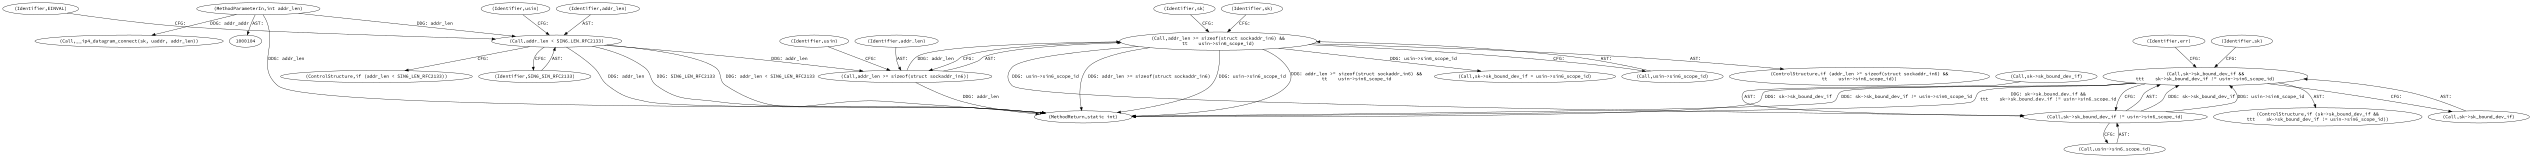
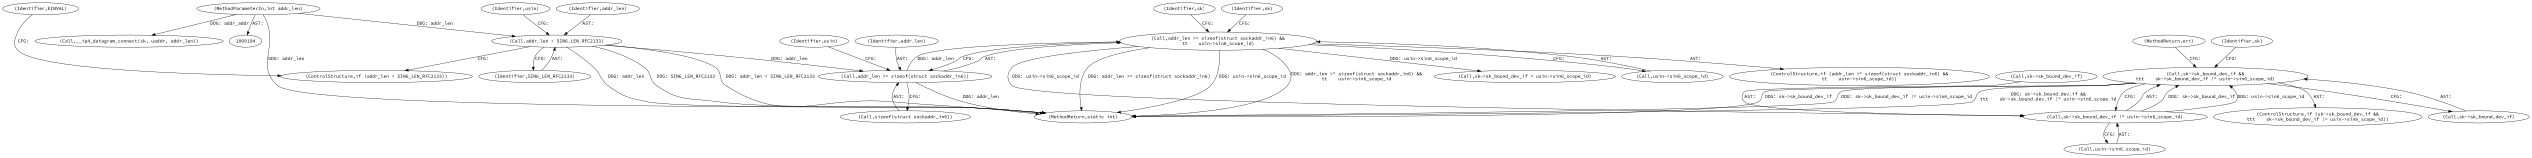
edge "(Identifier,EINVAL)" -> "(Call,addr_len < SIN6_LEN_RFC2133)": now "(Identifier,EINVAL)" -> "(ControlStructure,if (addr_len < SIN6_LEN_RFC2133))"
node "(Identifier,err)": label "(Identifier,err)" -> "(MethodReturn,err)"
node "(Identifier,SIN6_SIN_RFC2133)": label "(Identifier,SIN6_SIN_RFC2133)" -> "(Identifier,SIN6_LEN_RFC2133)"
node "(Call,sizeof(struct sockaddr_in6))": added
